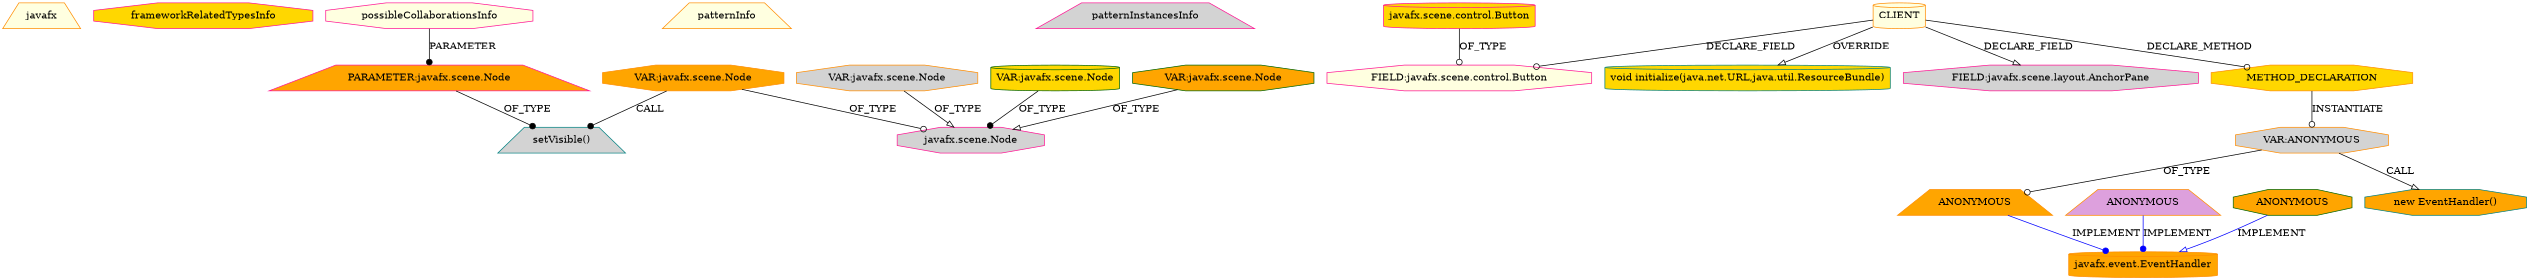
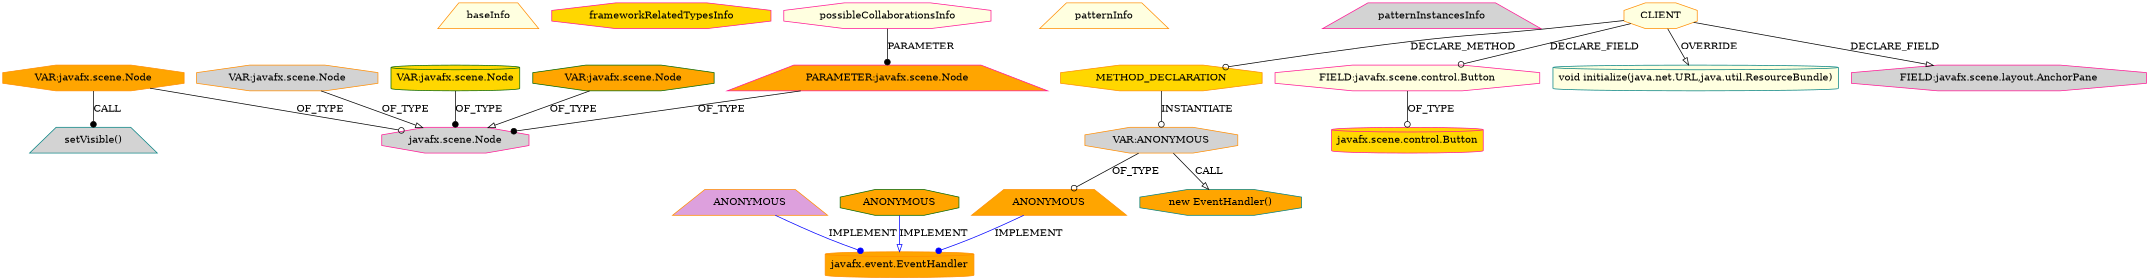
node "javafx": label "javafx" -> "baseInfo"
node "CLIENT": shape cylinder -> octagon
edge "javafx.scene.control.Button" -> "FIELD:javafx.scene.control.Button": reversed
node "void initialize(java.net.URL,java.util.ResourceBundle)": fillcolor gold -> lightyellow
edge "PARAMETER:javafx.scene.Node" -> "setVisible()": now "PARAMETER:javafx.scene.Node" -> "javafx.scene.Node"
